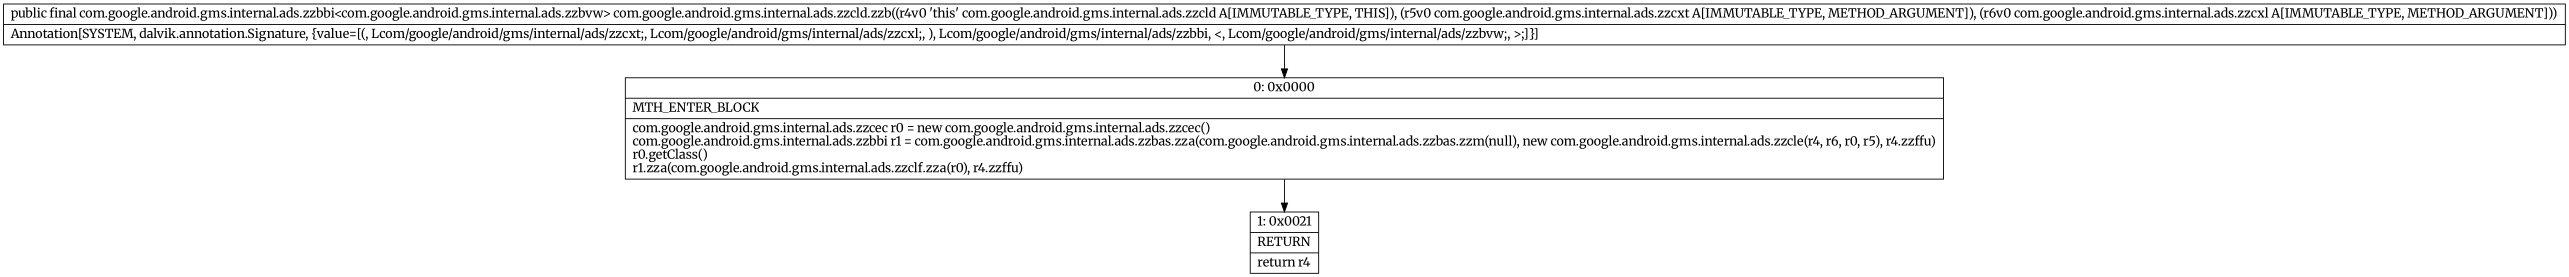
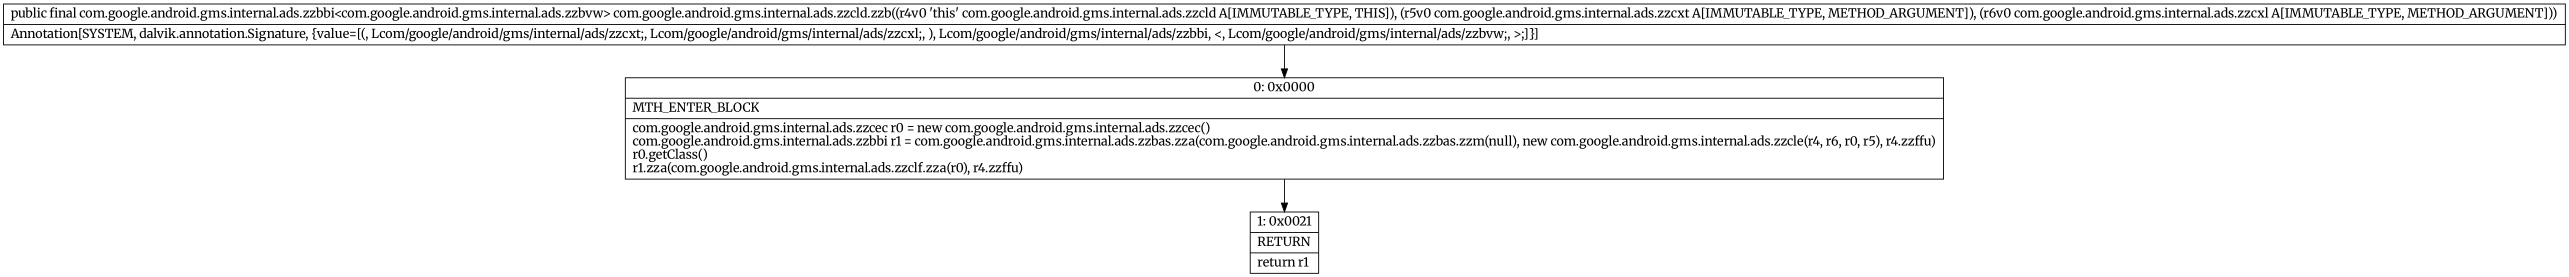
node "1: 0x0021": text "return r4" -> "return r1"
